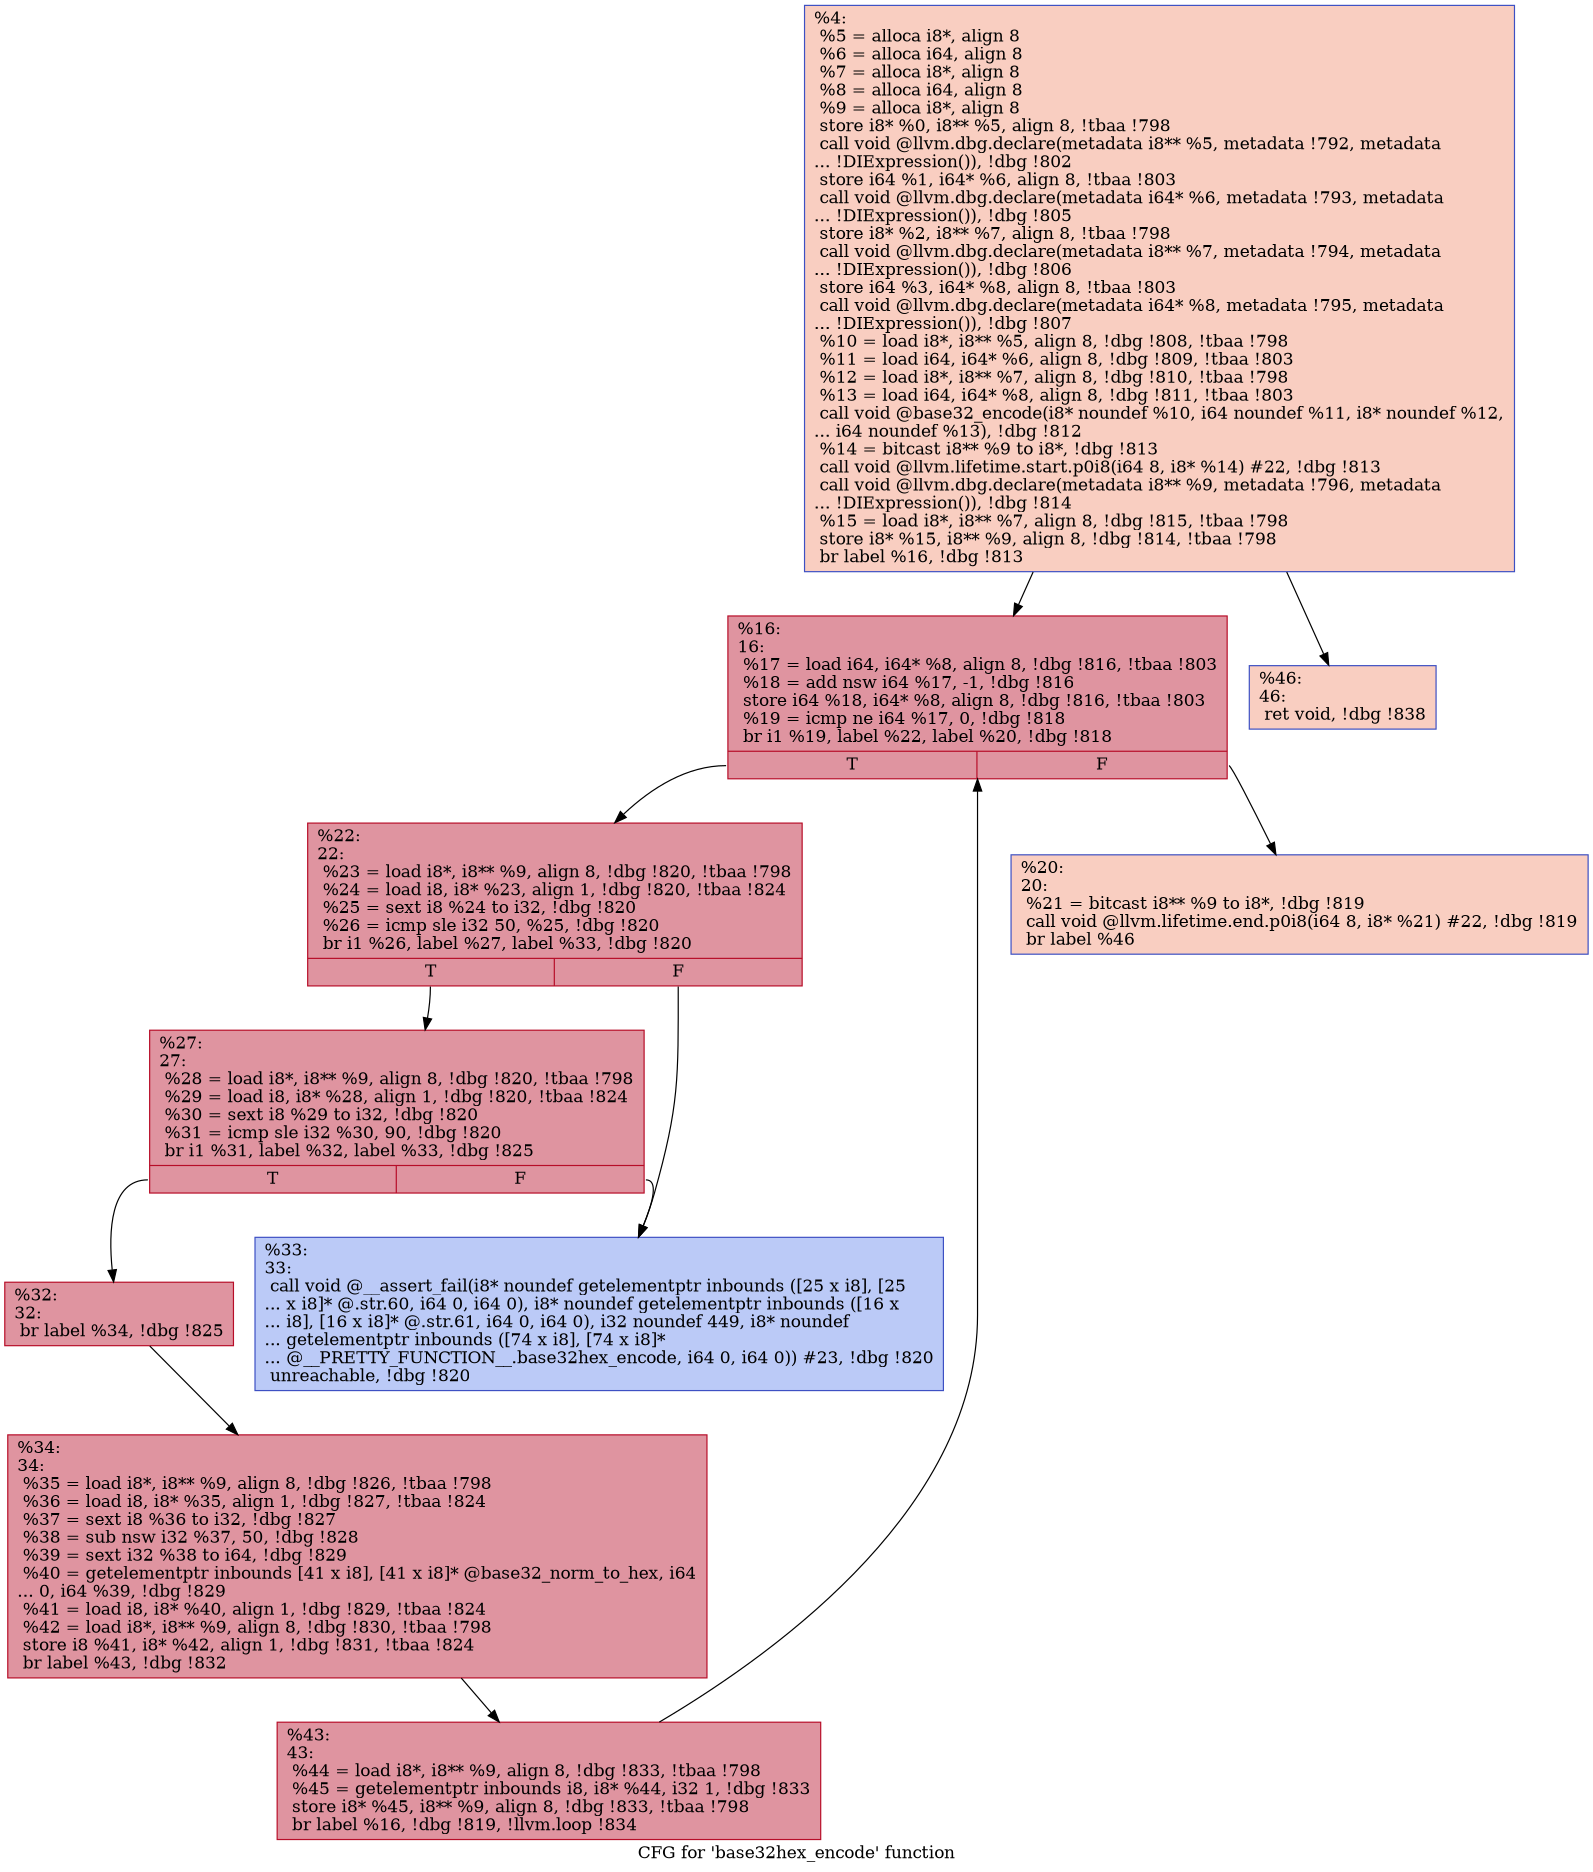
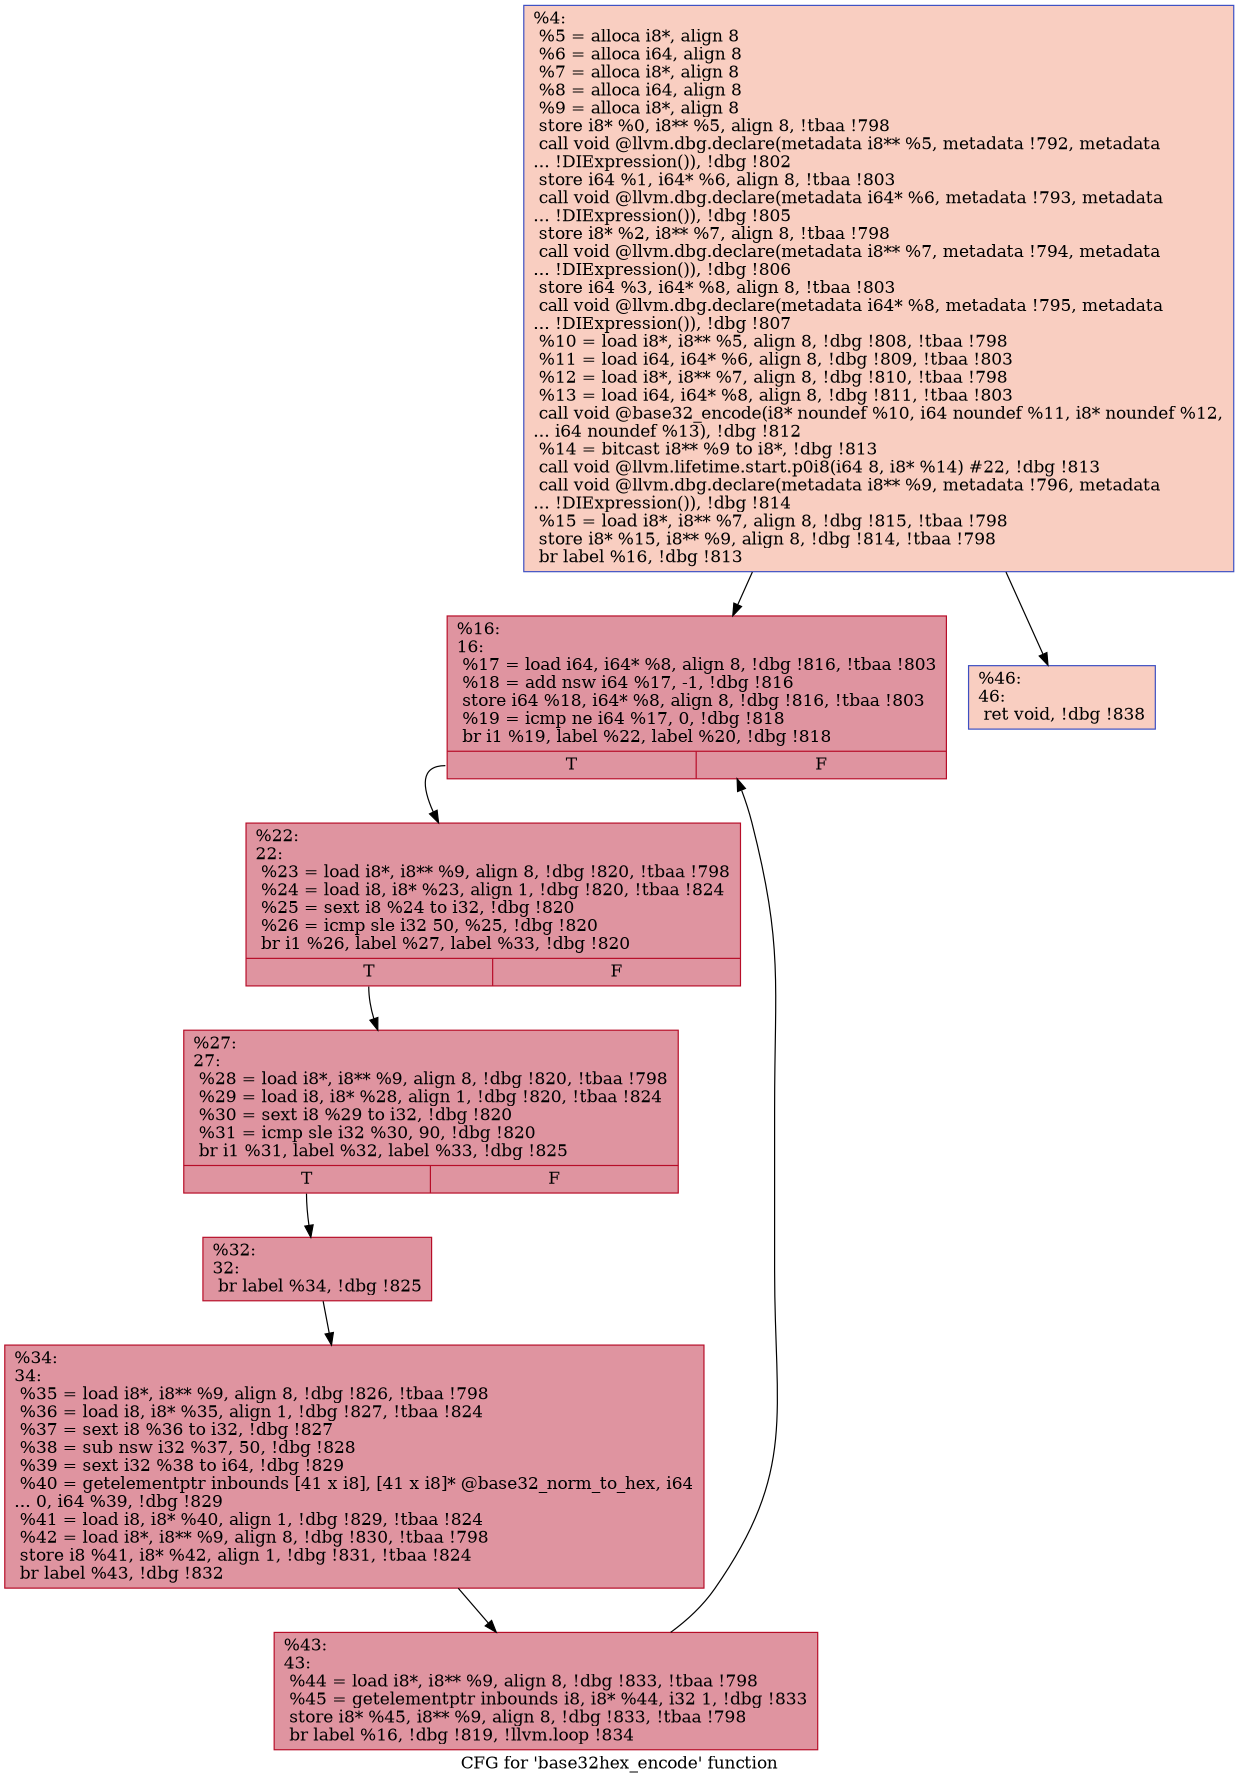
node "%20:": removed
node "%33:": removed
